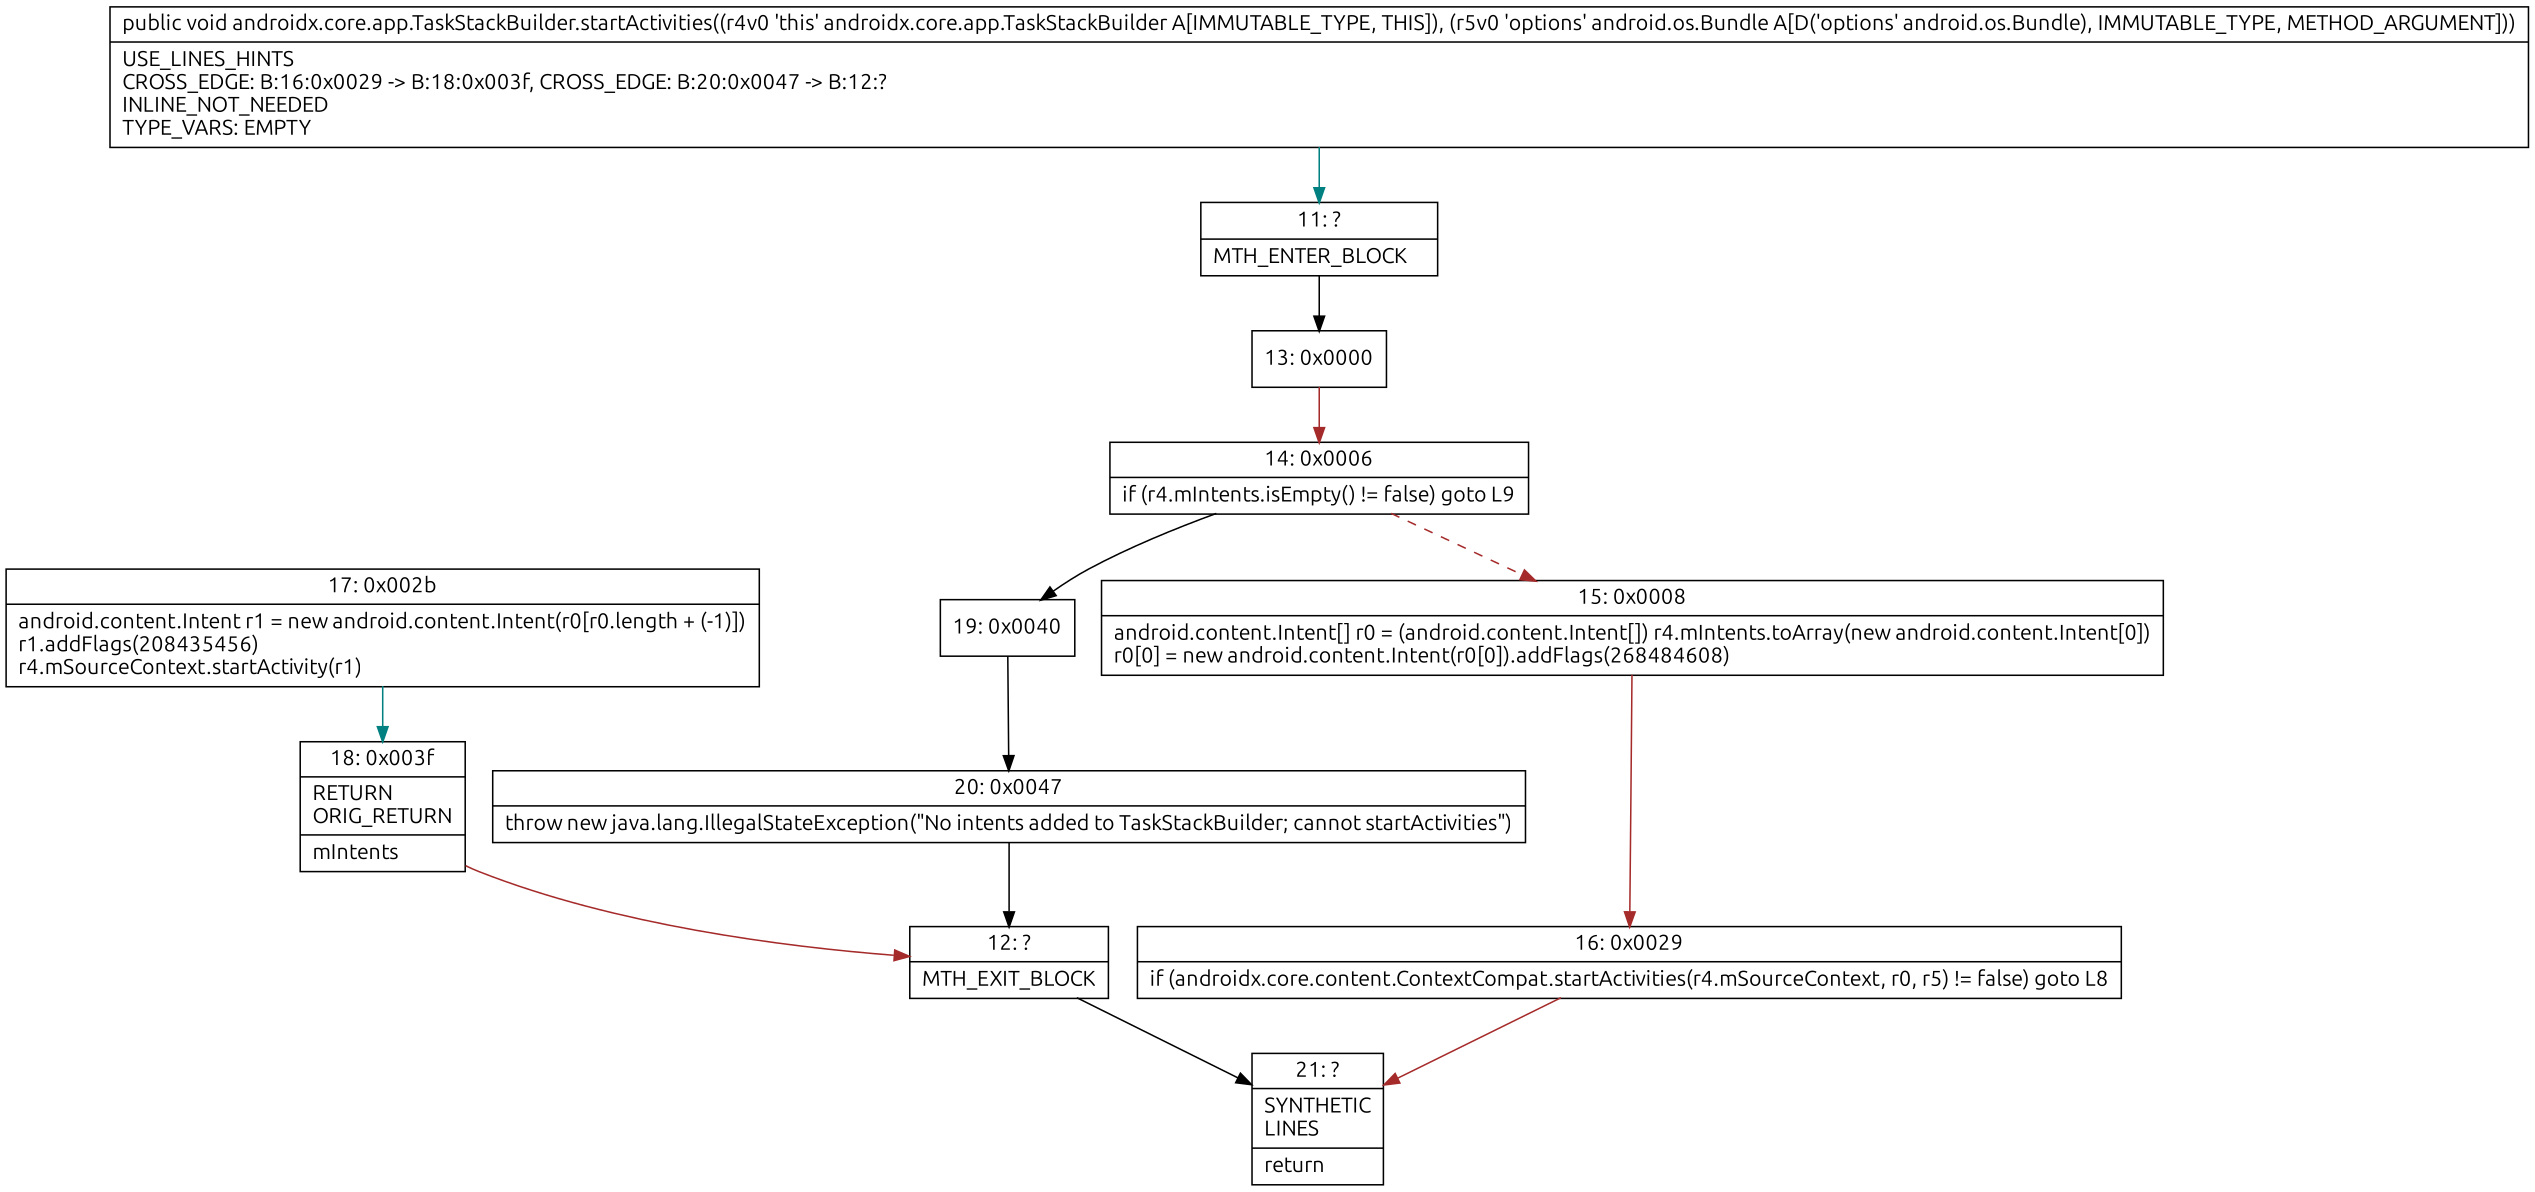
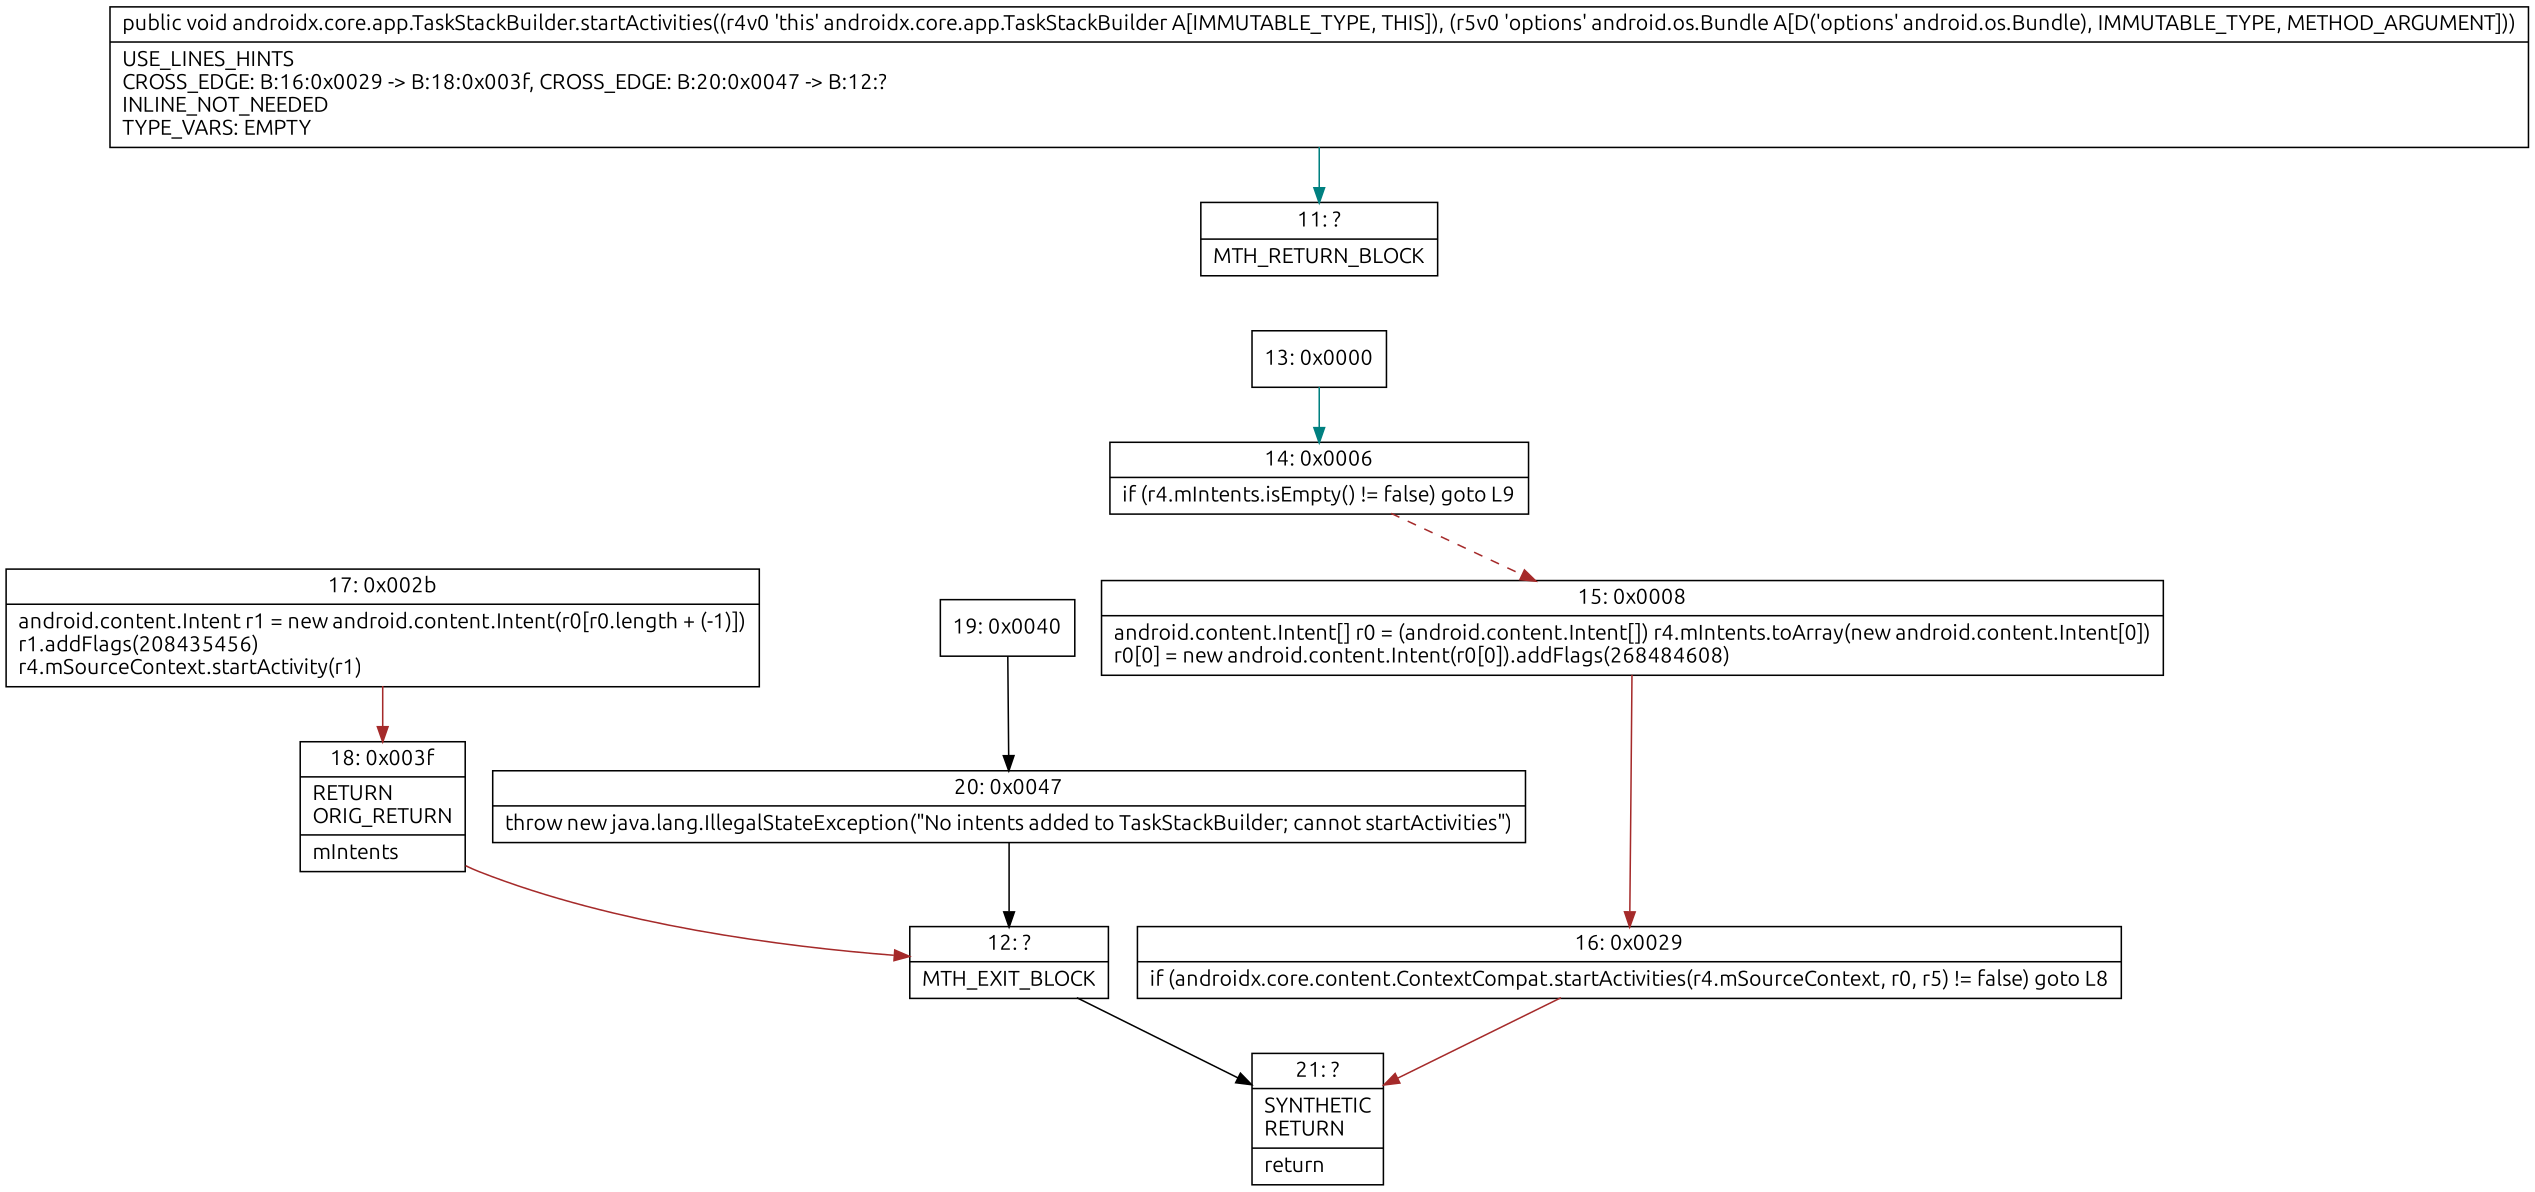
node "11: ?": text "MTH_ENTER_BLOCK" -> "MTH_RETURN_BLOCK"
edge "11: ?" -> "13: 0x0000": removed
edge "13: 0x0000" -> "14: 0x0006": color brown -> teal
edge "14: 0x0006" -> "19: 0x0040": removed
edge "17: 0x002b" -> "18: 0x003f": color teal -> brown
node "21: ?": text "LINES" -> "RETURN"
